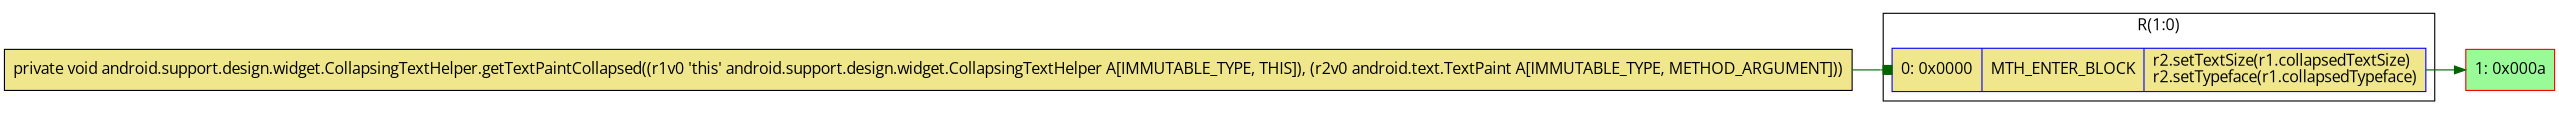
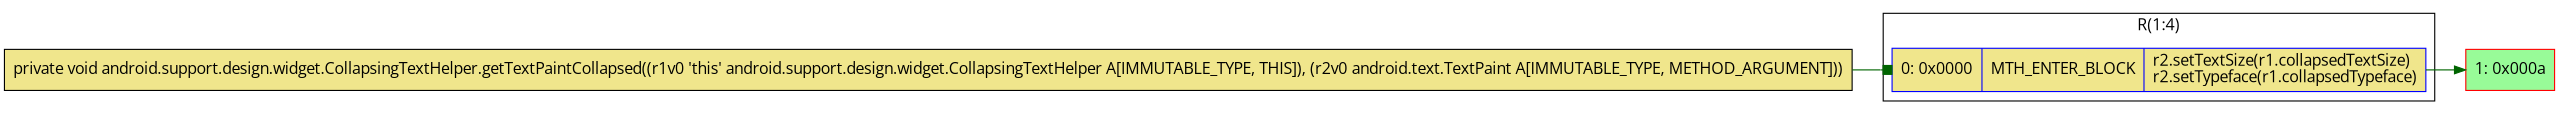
cluster "R(1:0)": label "R(1:0)" -> "R(1:4)"
